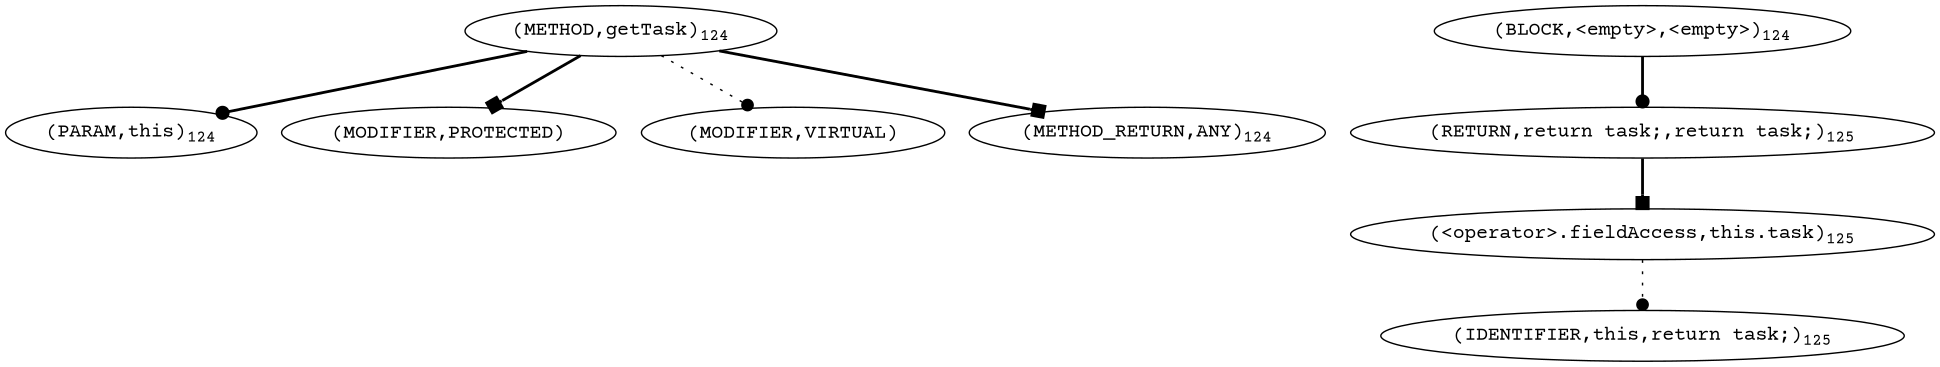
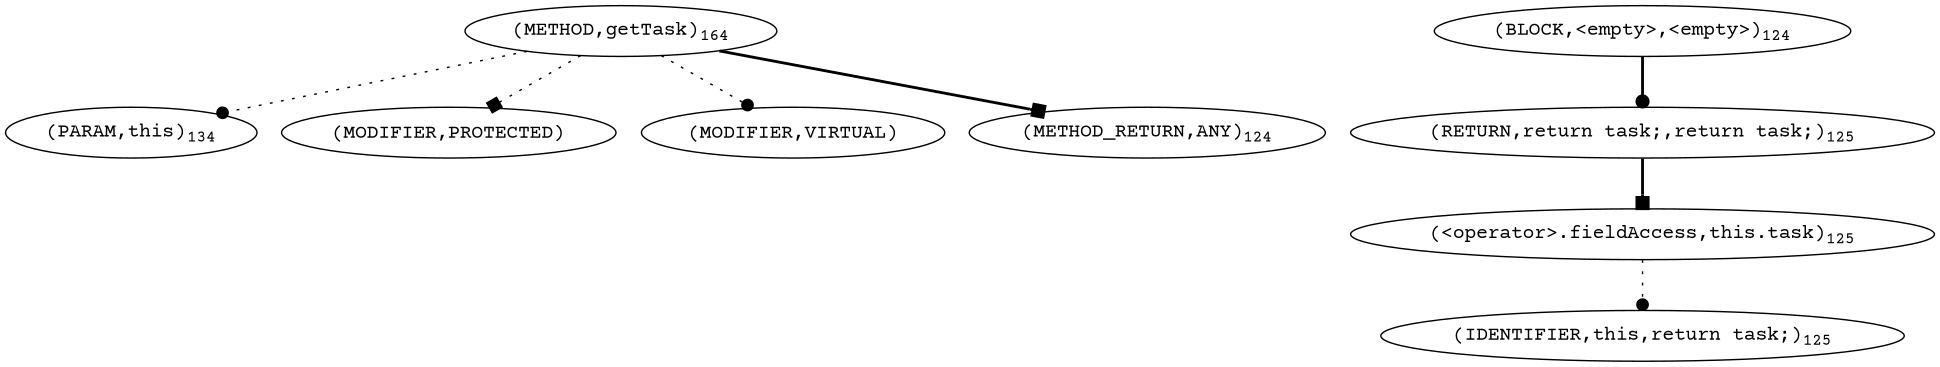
node "(METHOD,getTask)": text "124" -> "164"
edge "(METHOD,getTask)" -> "(MODIFIER,PROTECTED)": style bold -> dotted
edge "(METHOD,getTask)" -> "(PARAM,this)": style bold -> dotted
node "(PARAM,this)": text "124" -> "134"
